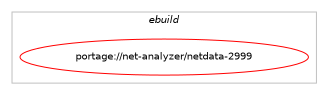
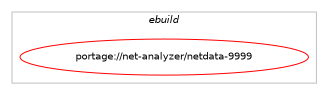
node "portage://net-analyzer/netdata-2999": label "portage://net-analyzer/netdata-2999" -> "portage://net-analyzer/netdata-9999"
